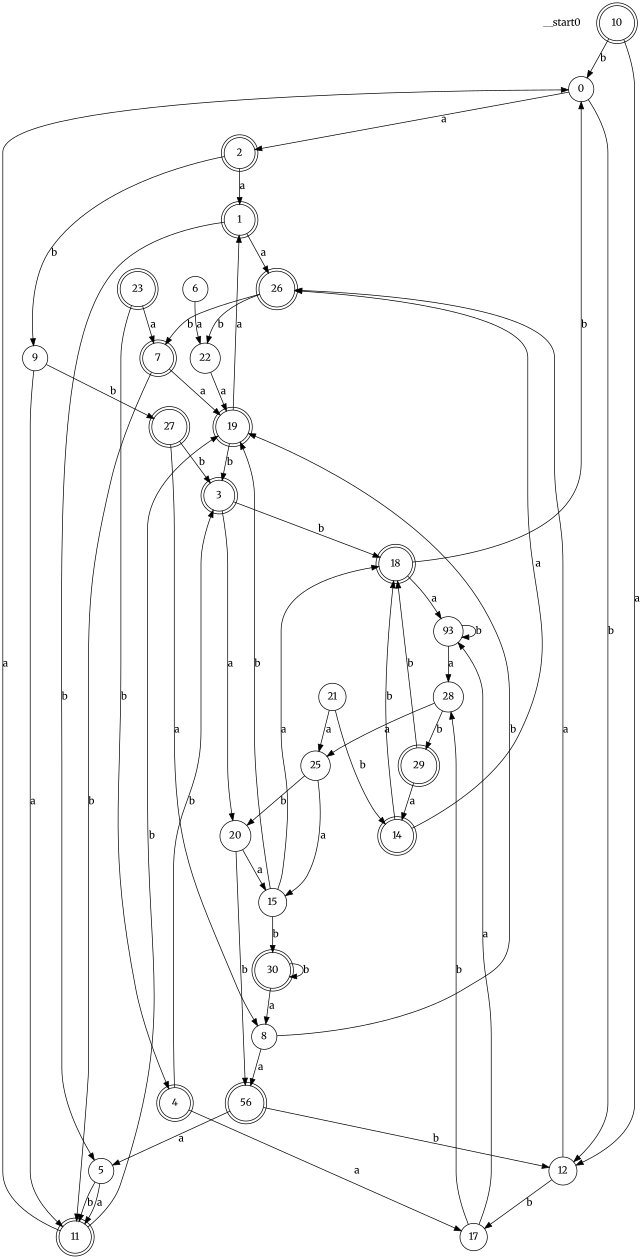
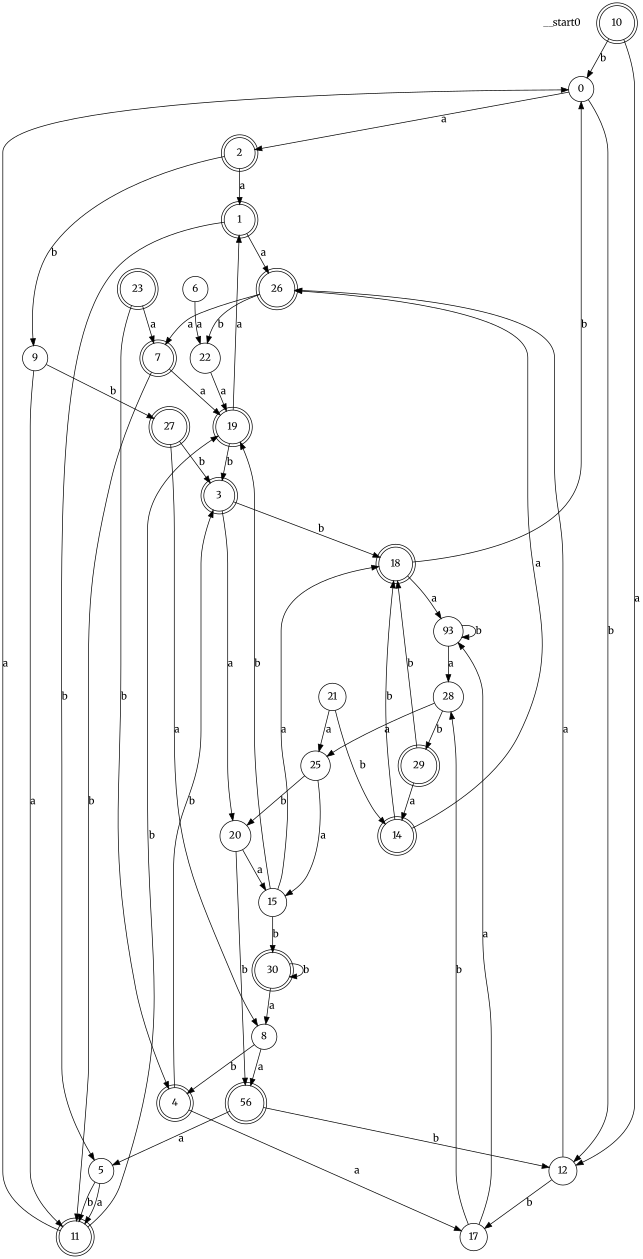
edge "26" -> "7": label "b" -> "a"
edge "8" -> "19": now "8" -> "4"
